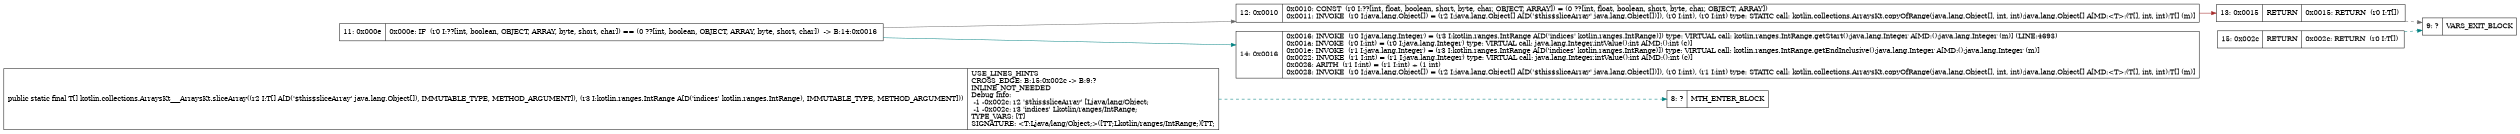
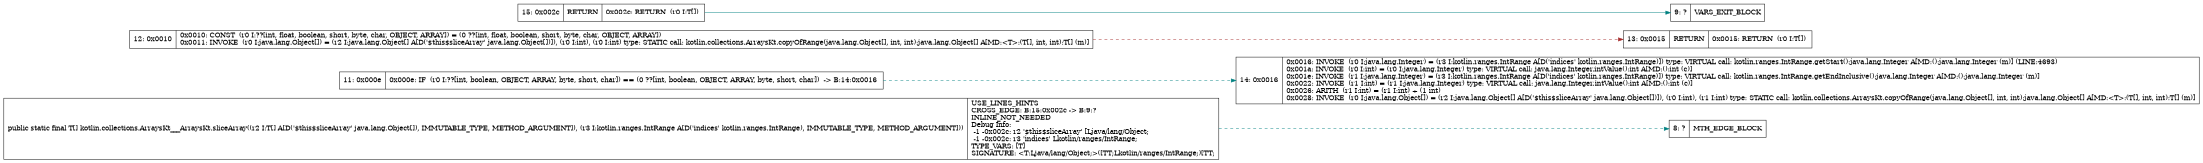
edge "12: 0x0010" -> "13: 0x0015": style solid -> dashed
edge "13: 0x0015" -> "9: ?": removed
edge "11: 0x000e" -> "12: 0x0010": removed
edge "15: 0x002c" -> "9: ?": style dashed -> solid
edge "11: 0x000e" -> "14: 0x0016": style solid -> dashed
node "8: ?": text "MTH_ENTER_BLOCK" -> "MTH_EDGE_BLOCK"
